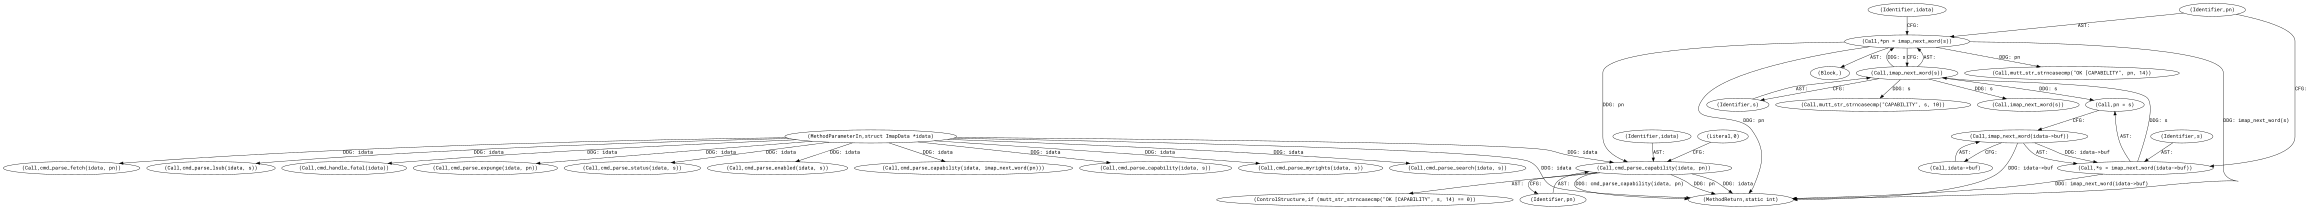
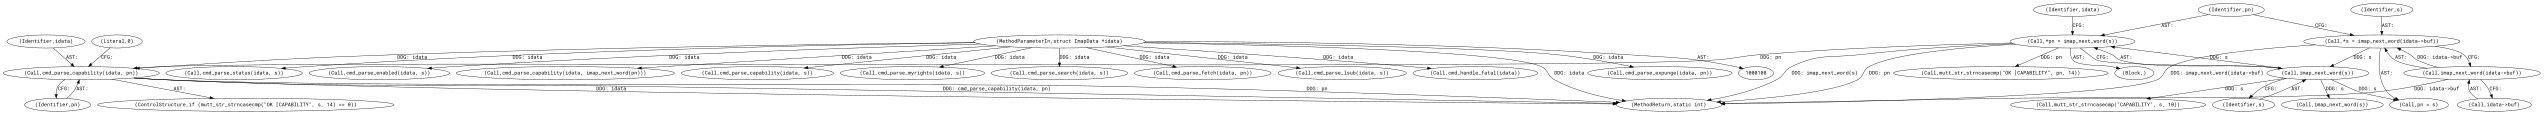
node "1000108": added
edge "(Call,pn = s)" -> "(Call,imap_next_word(idata->buf))": now "(Call,*s = imap_next_word(idata->buf))" -> "(Call,imap_next_word(idata->buf))"
